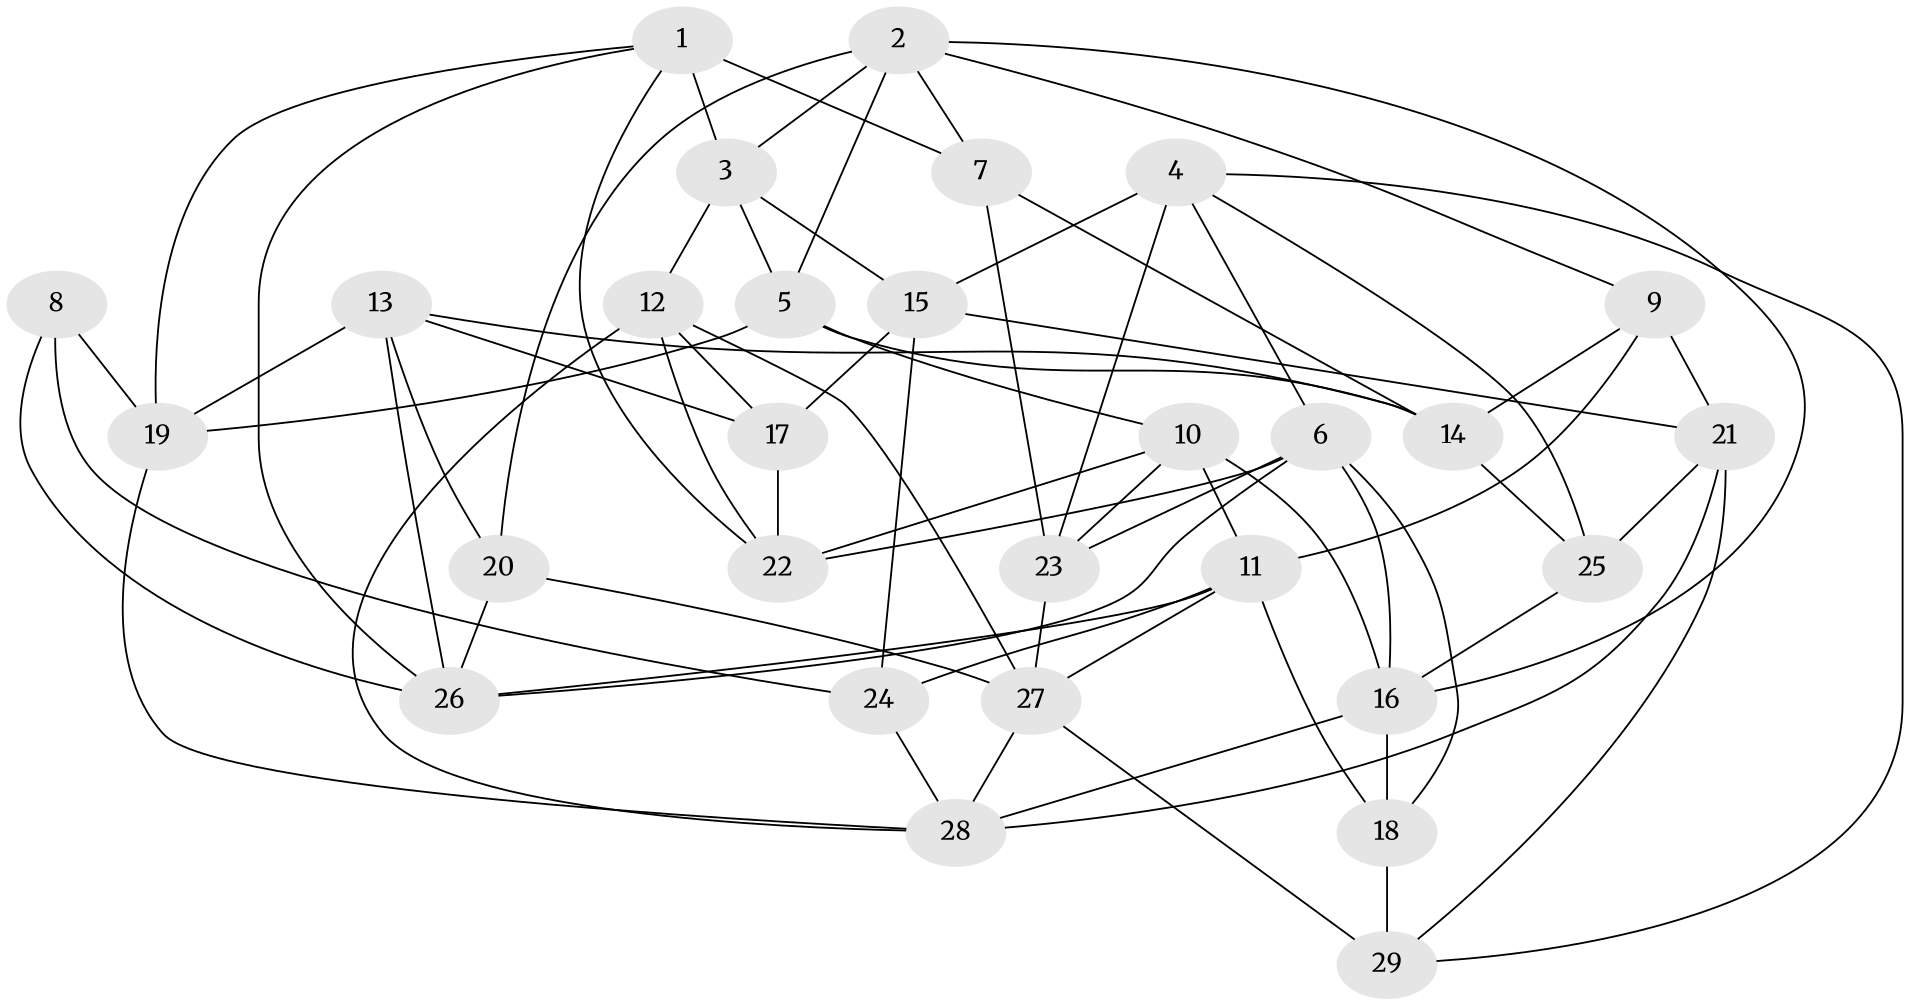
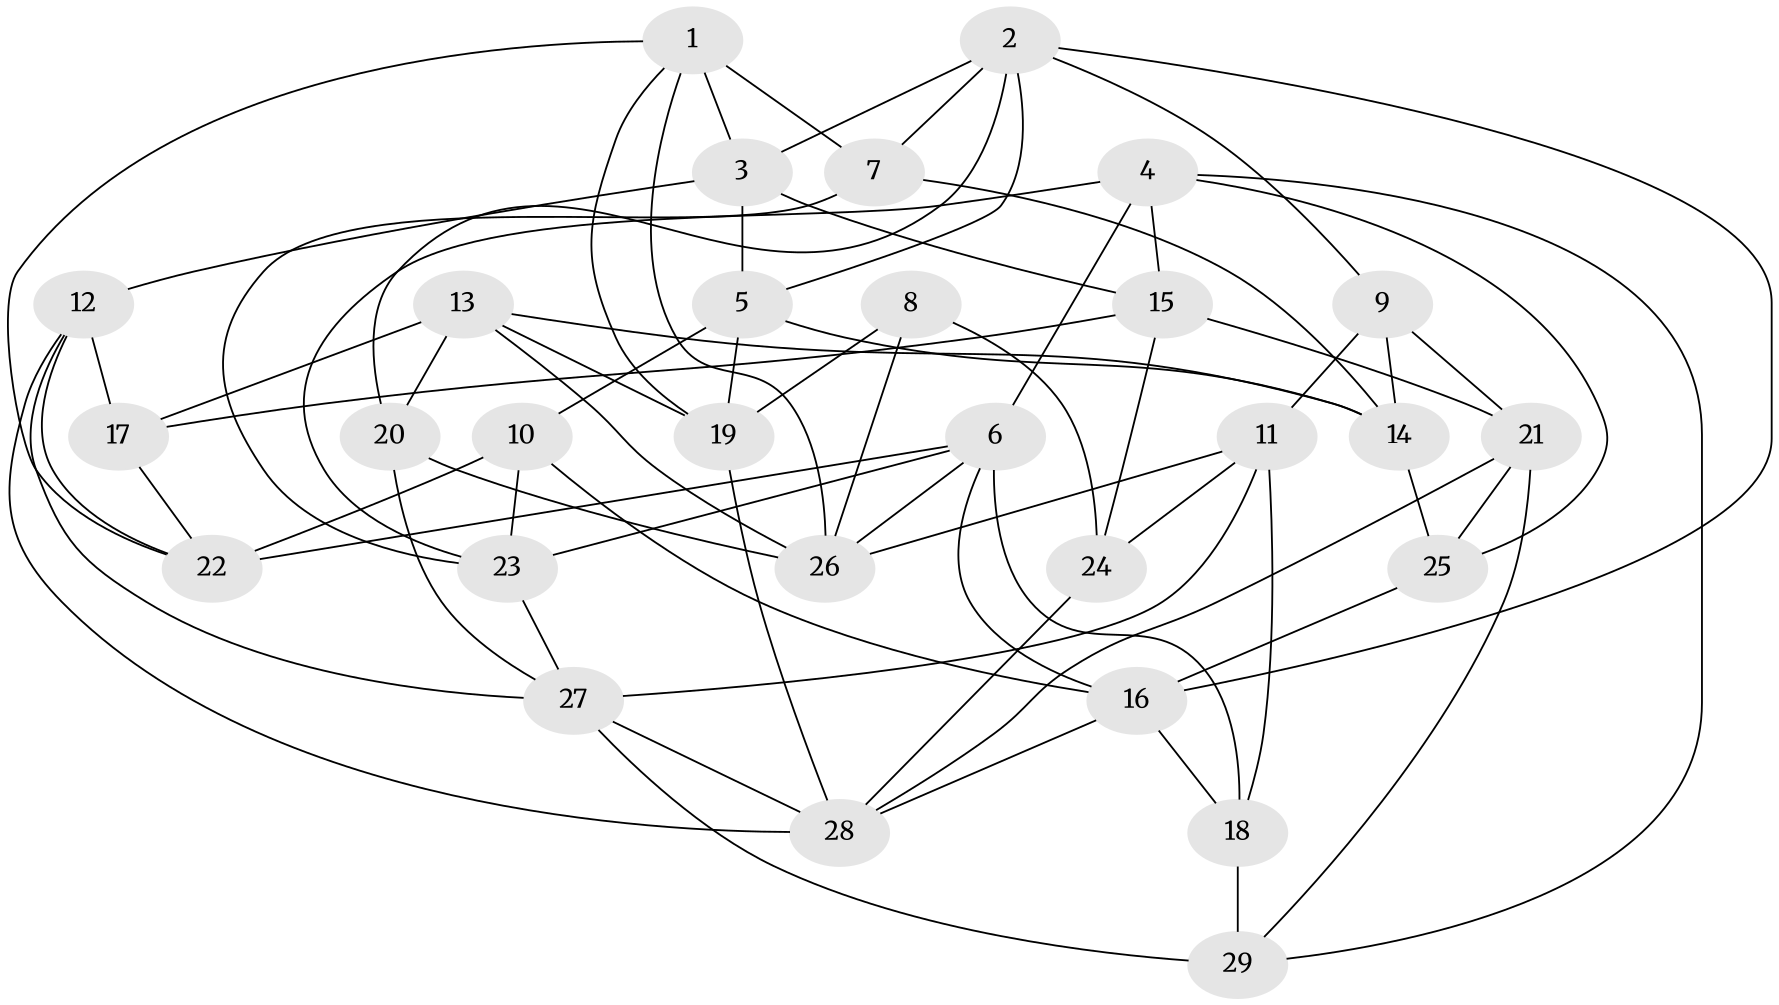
edge "10" -- "11": removed
